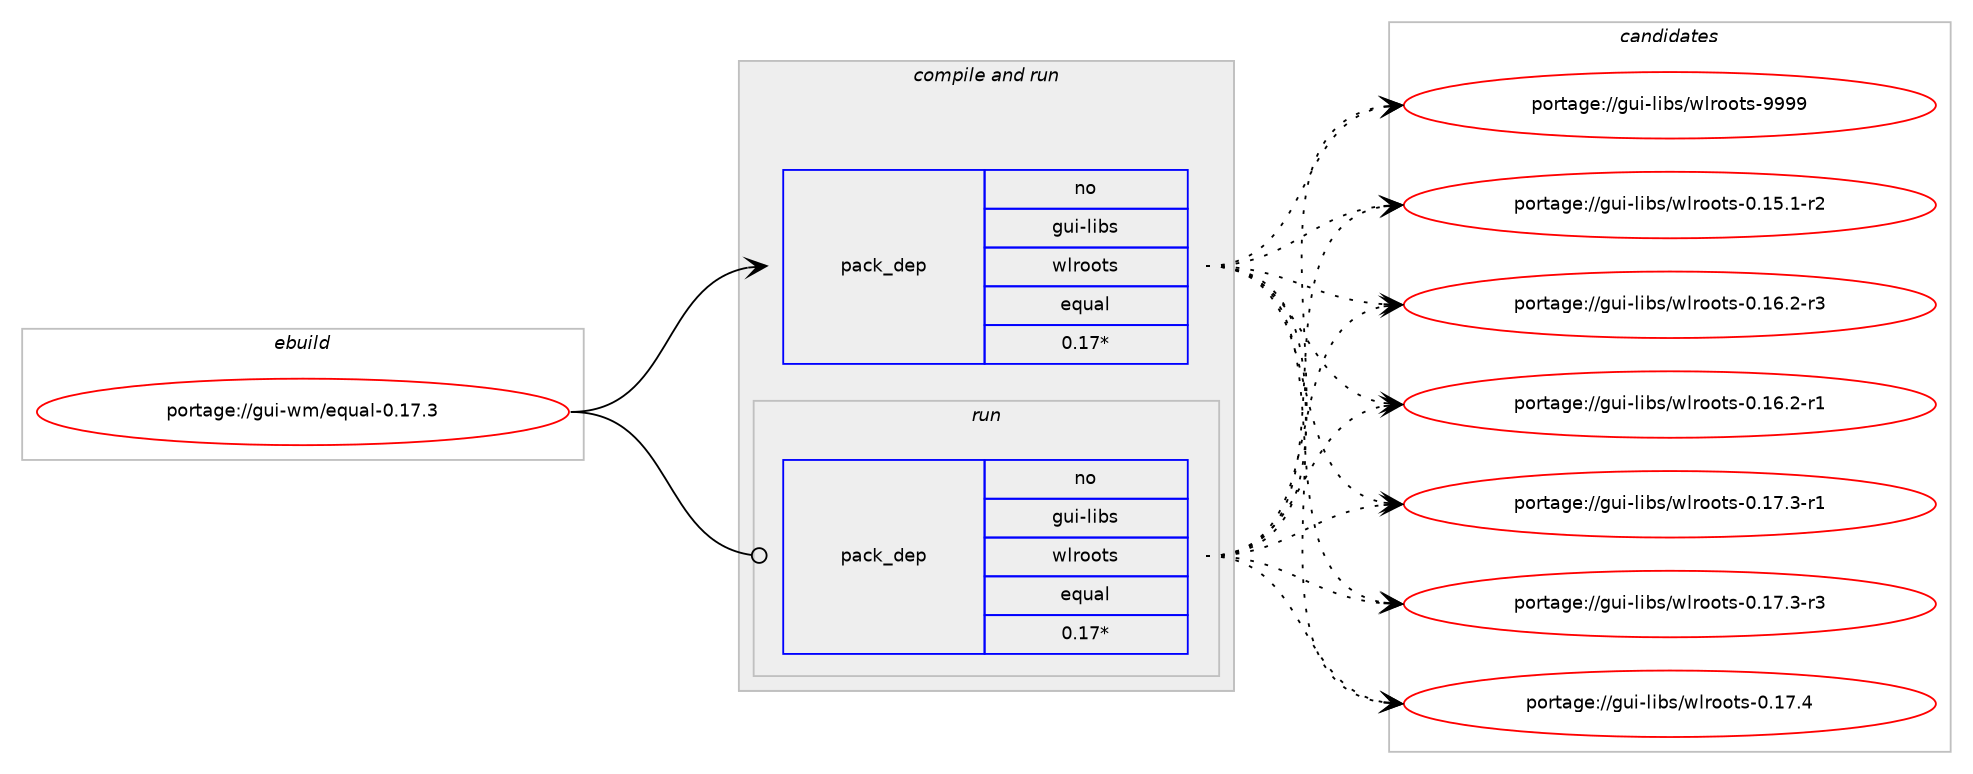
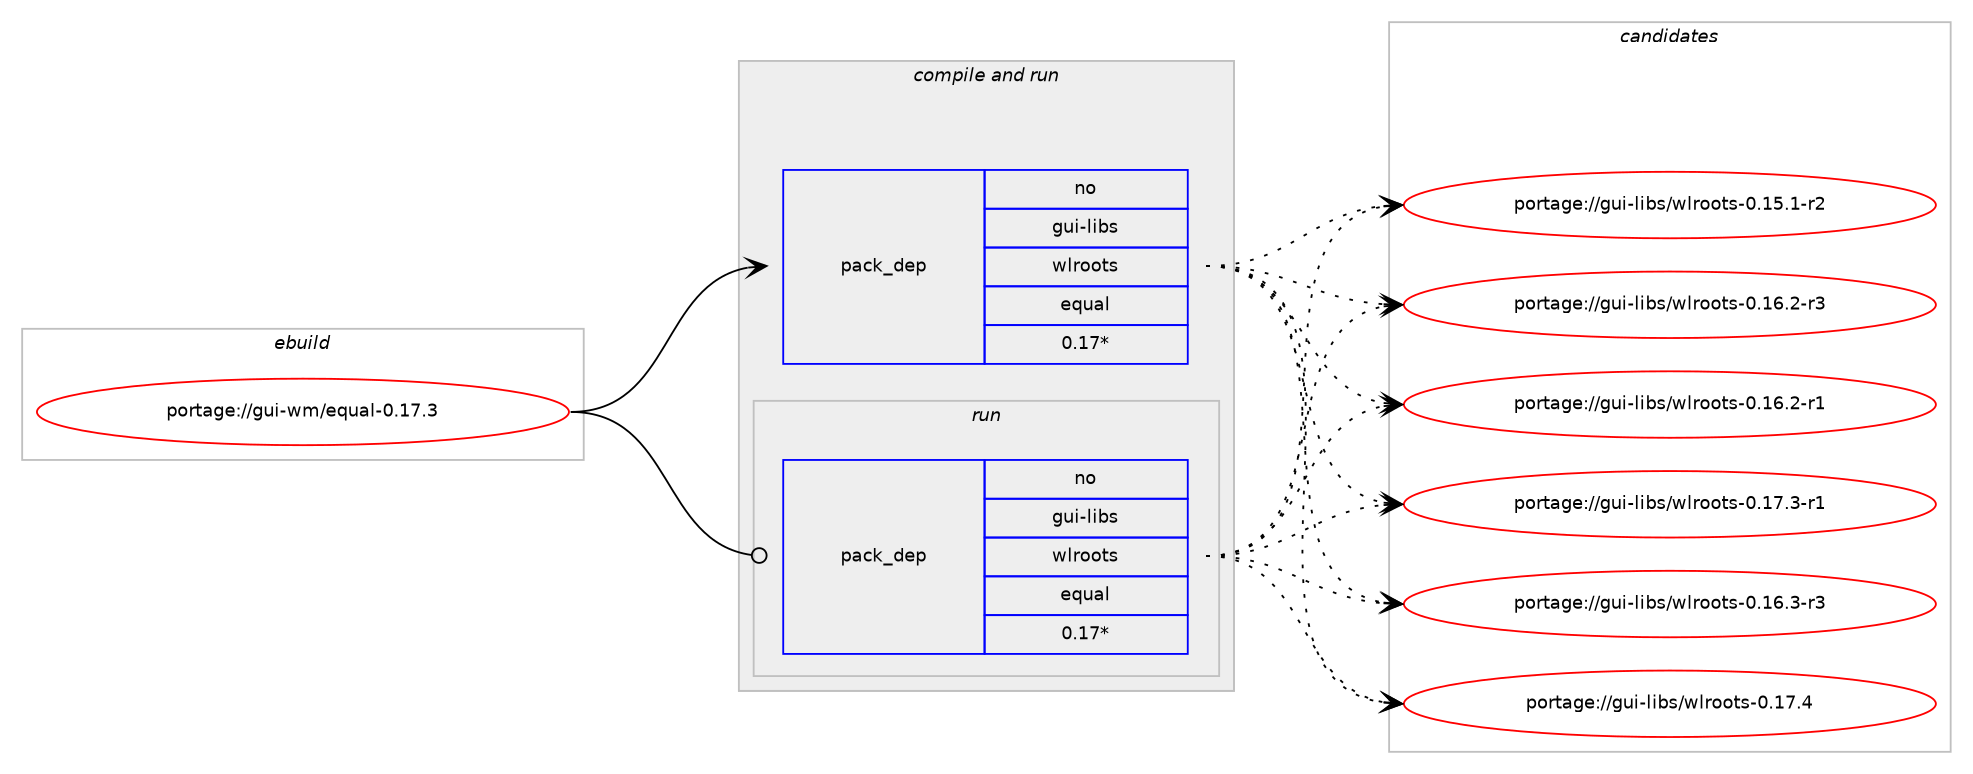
node "portage://gui-libs/wlroots-9999": removed
node "portage://gui-libs/wlroots-0.17.3-r3": label "portage://gui-libs/wlroots-0.17.3-r3" -> "portage://gui-libs/wlroots-0.16.3-r3"
